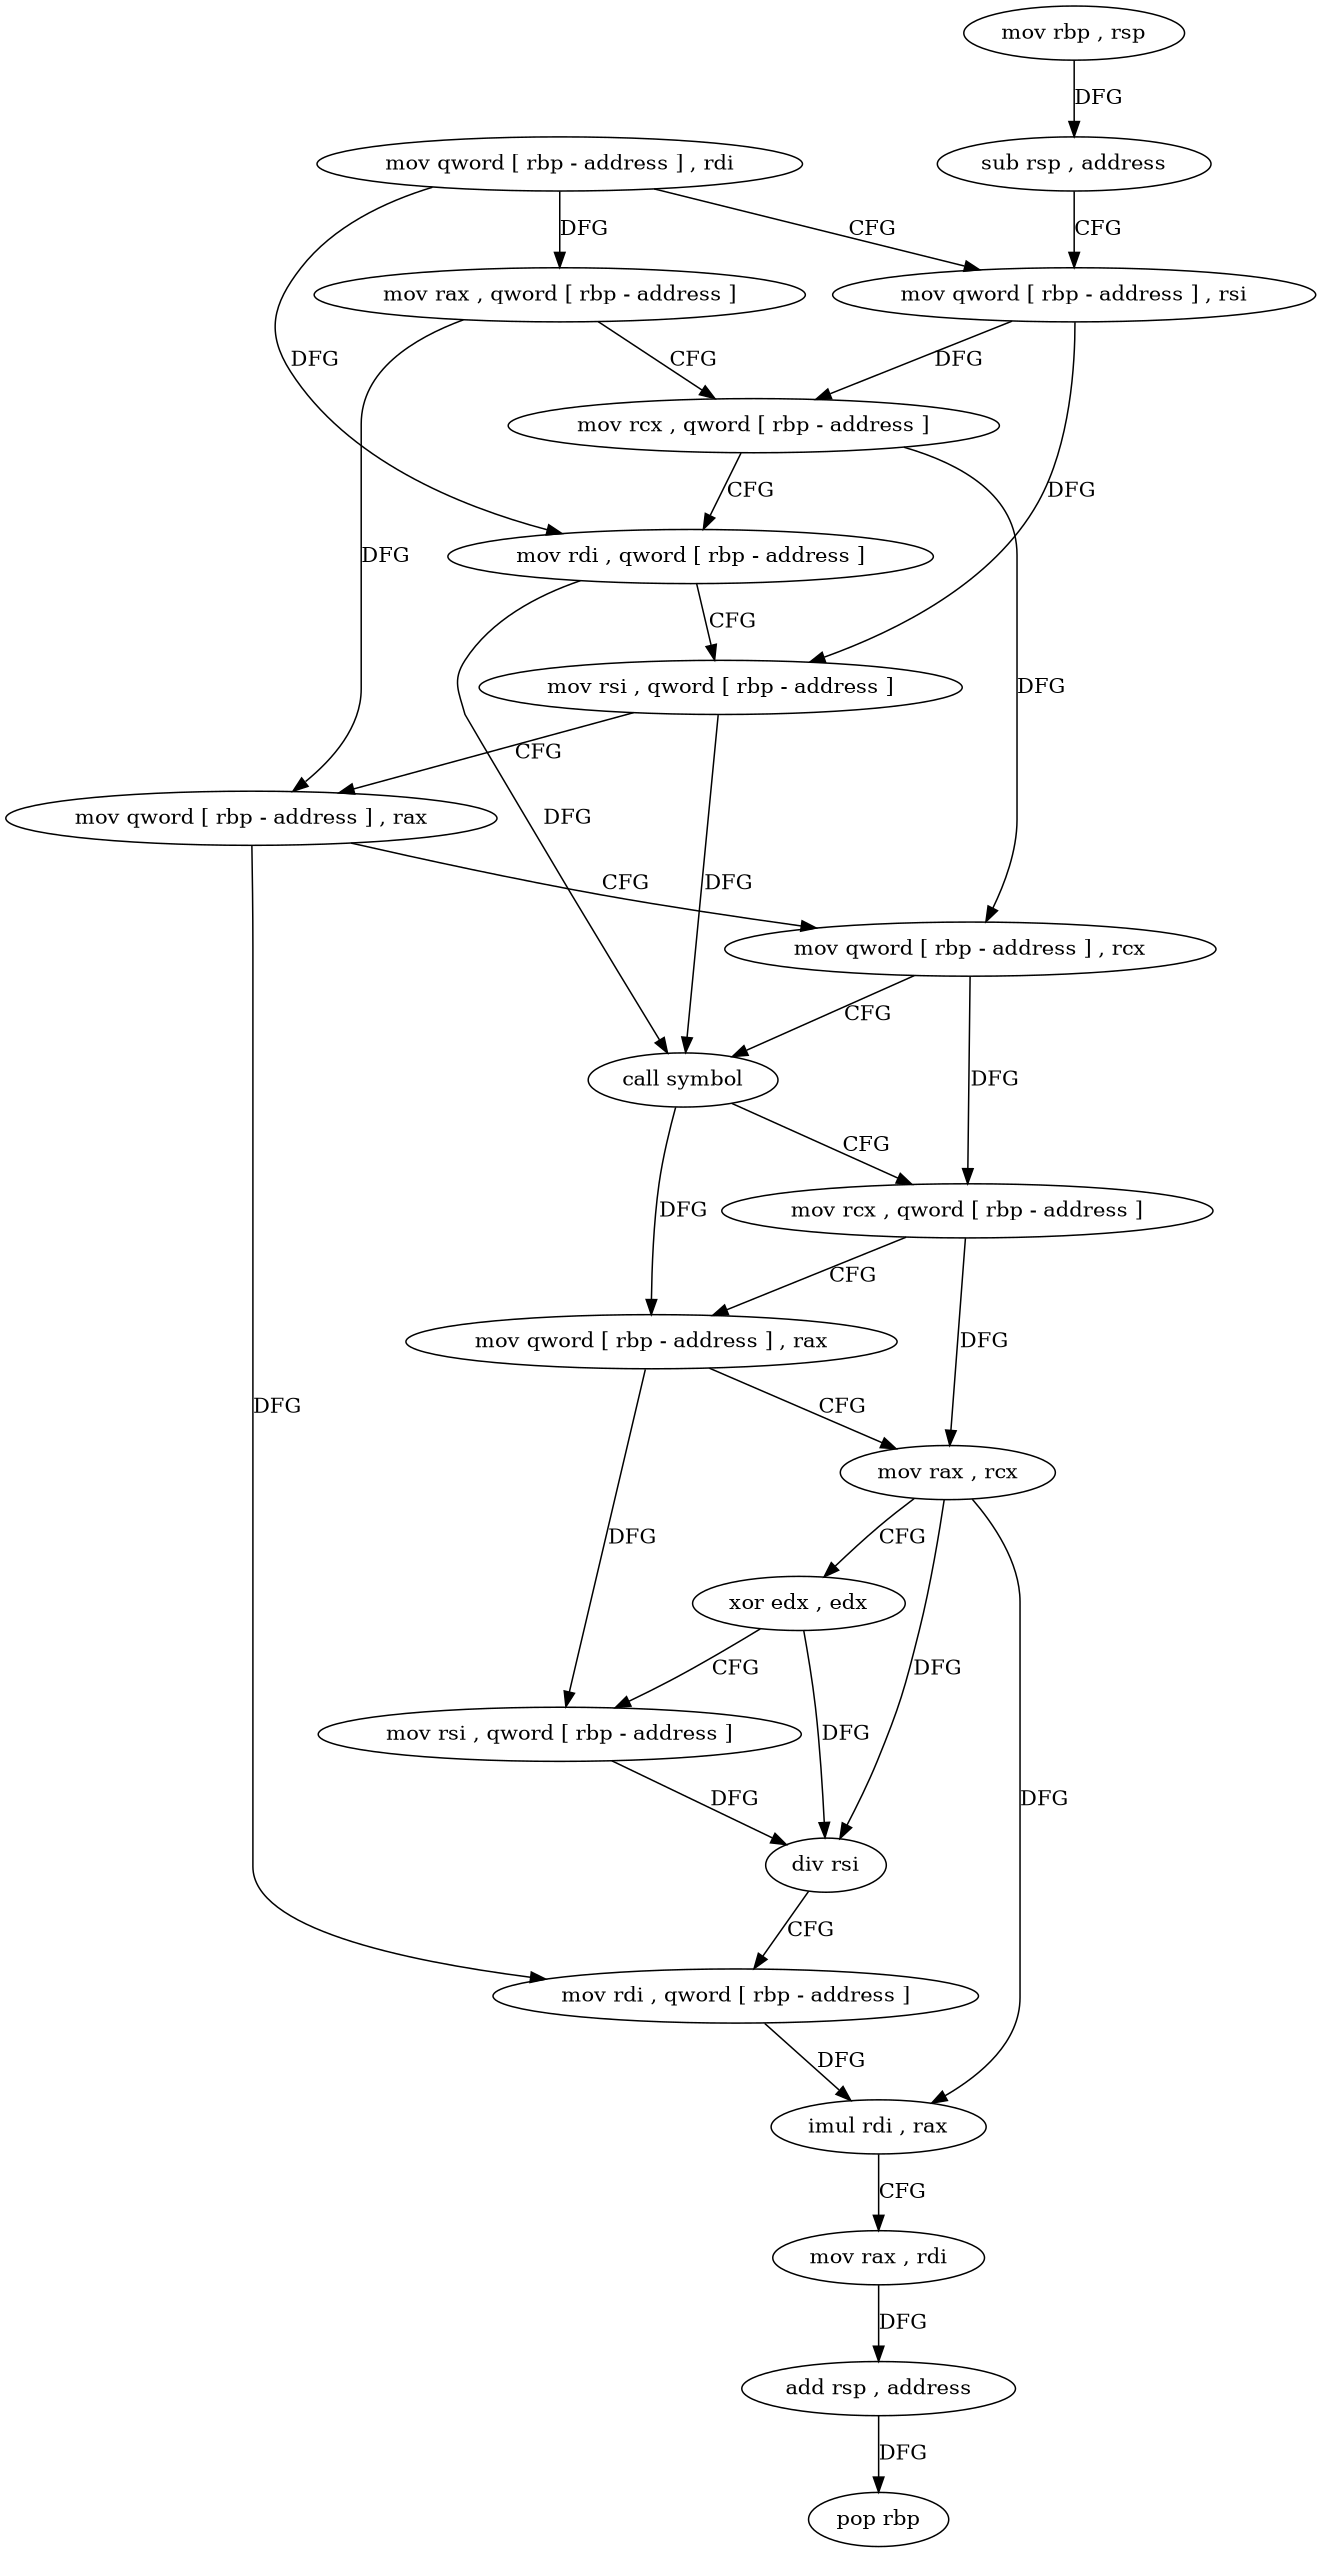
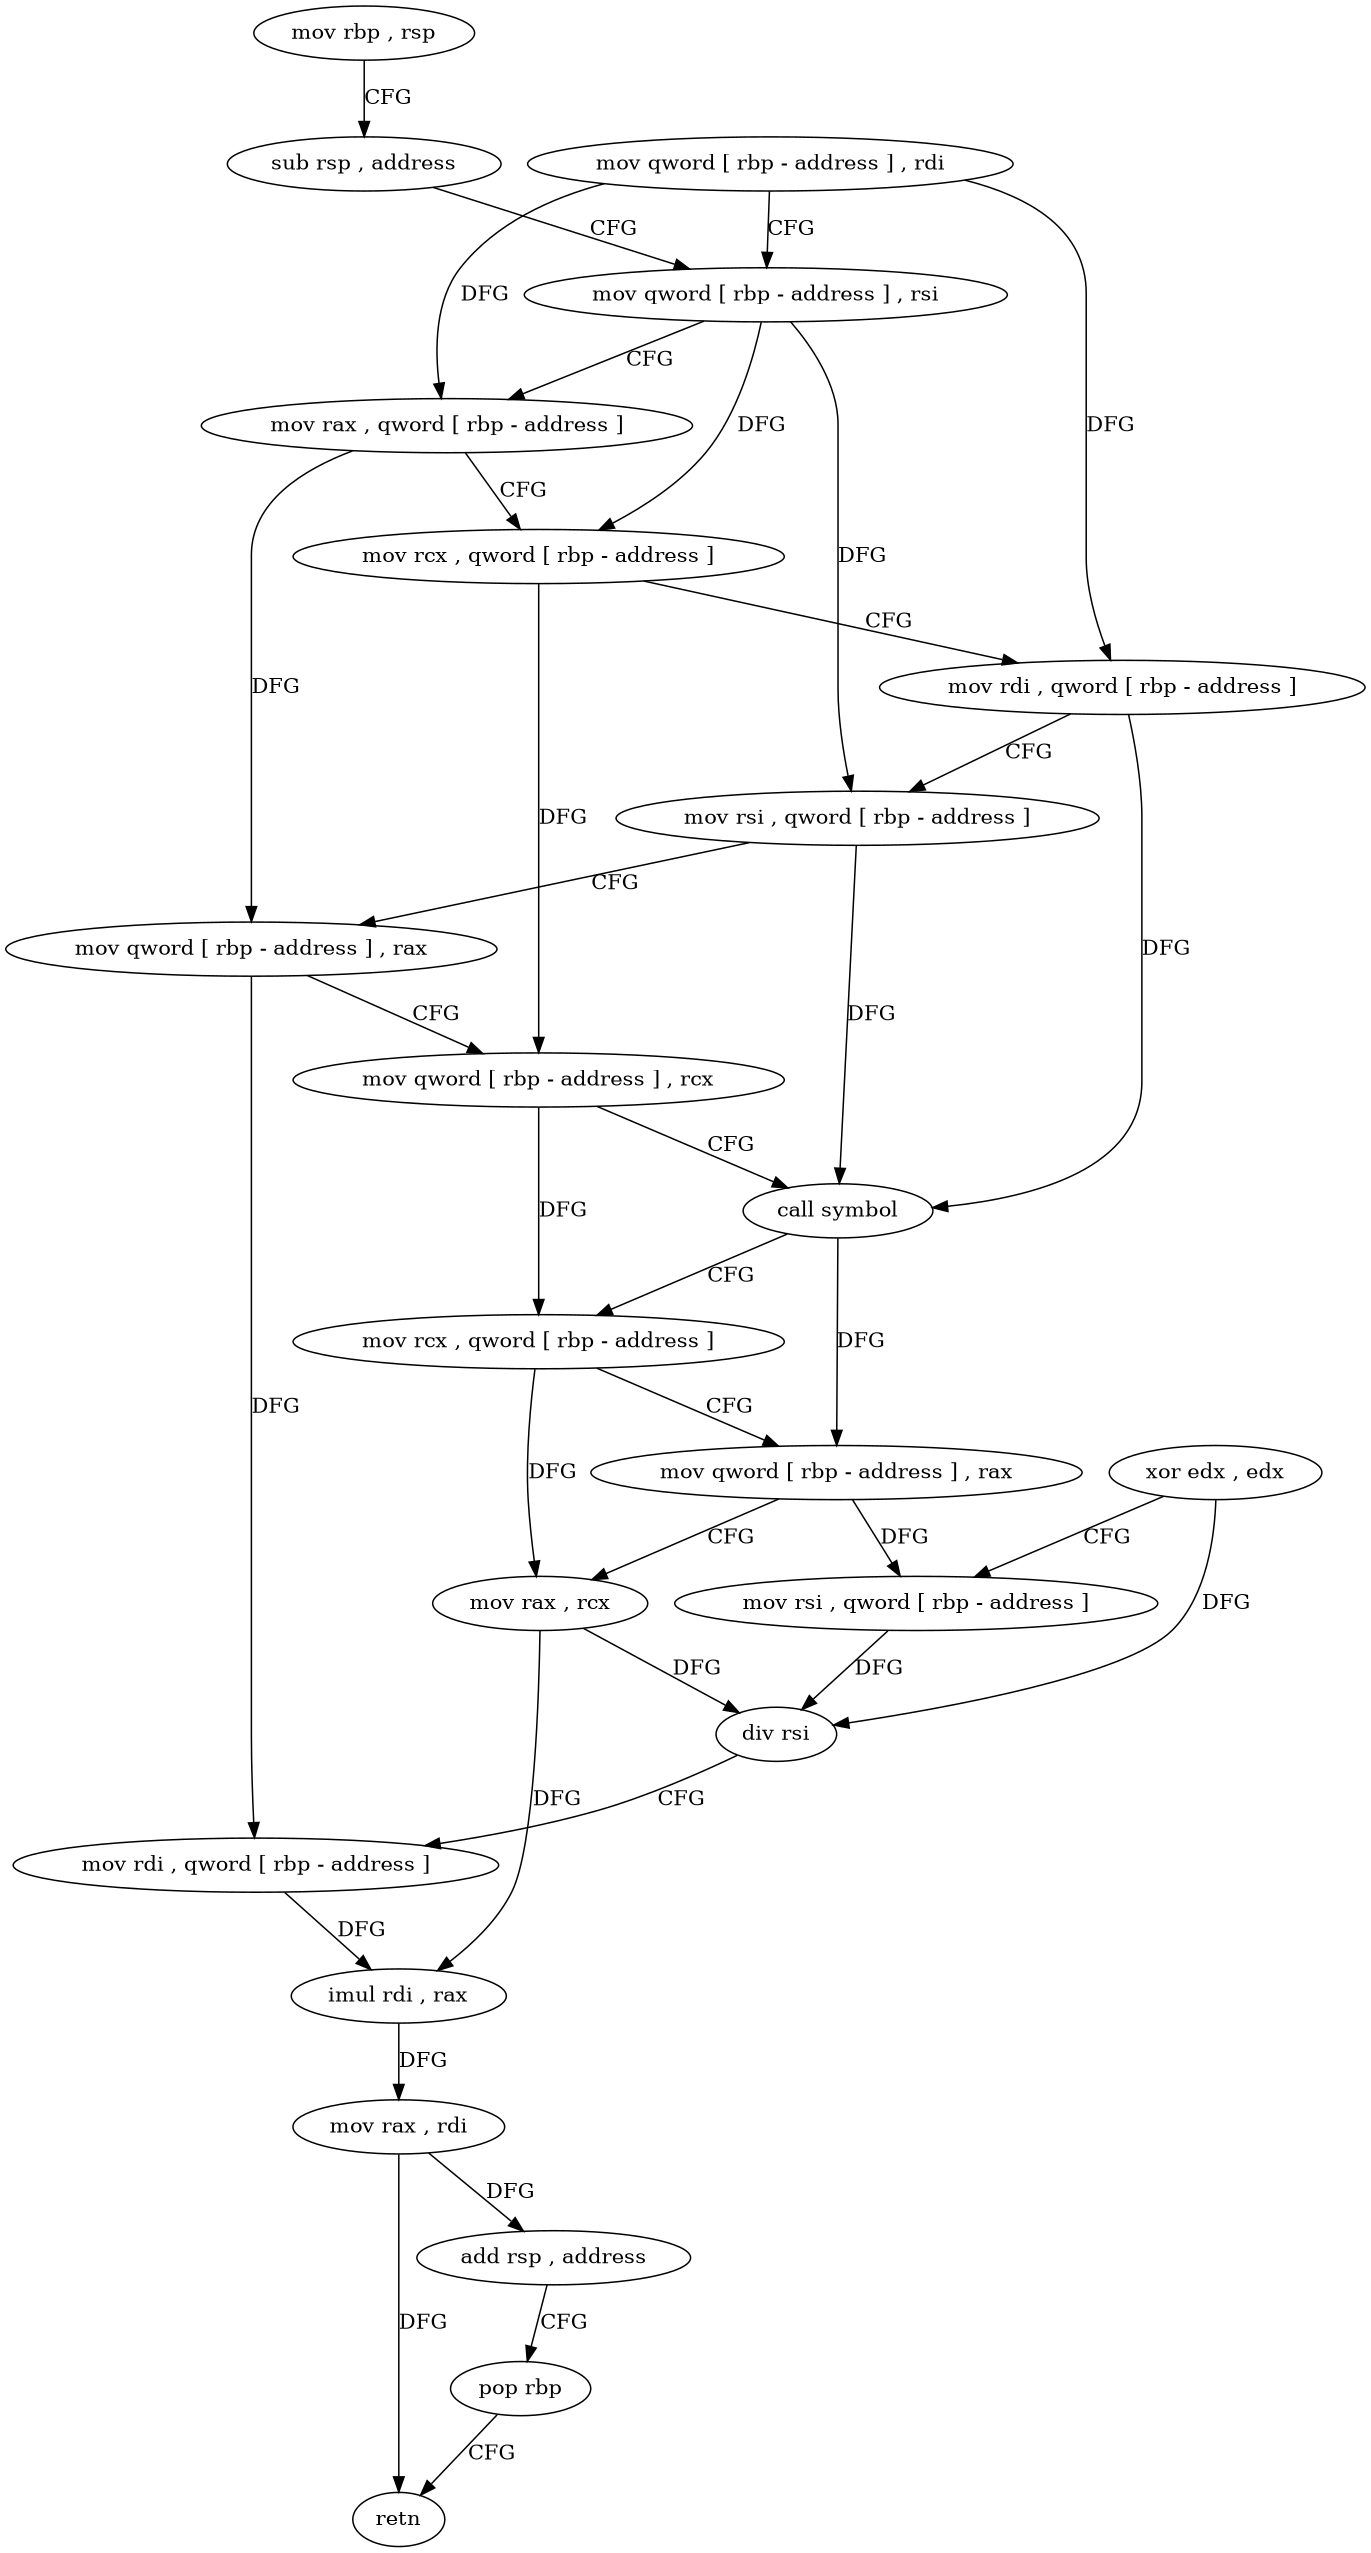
edge "mov rbp , rsp" -> "sub rsp , address": label "DFG" -> "CFG"
edge "mov qword [ rbp - address ] , rsi" -> "mov rax , qword [ rbp - address ]": added, label "CFG"
edge "mov rax , rcx" -> "xor edx , edx": removed, label "CFG"
edge "imul rdi , rax" -> "mov rax , rdi": label "CFG" -> "DFG"
edge "add rsp , address" -> "pop rbp": label "DFG" -> "CFG"
node "retn": added
